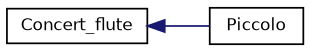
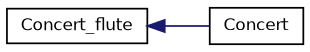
node "Piccolo": label "Piccolo" -> "Concert"
